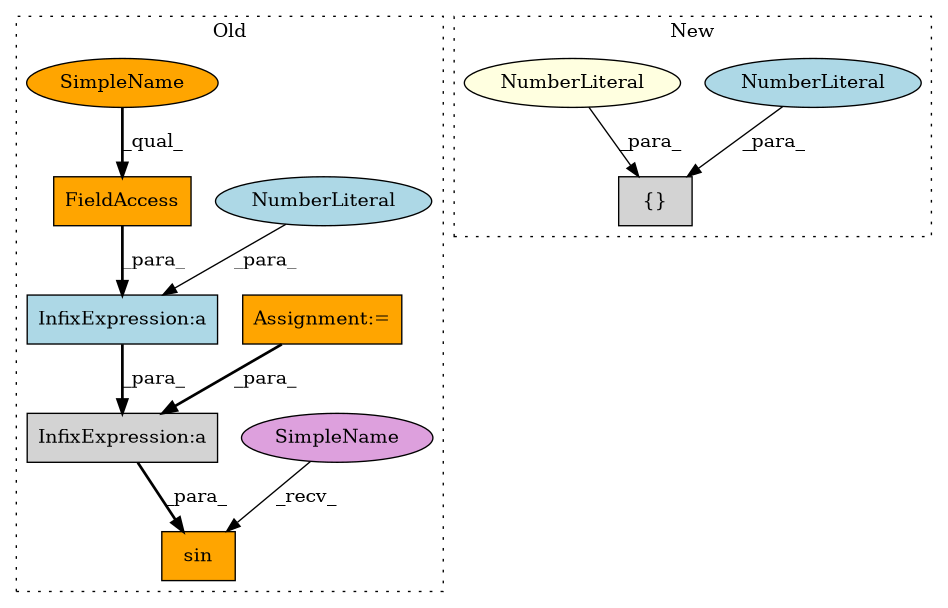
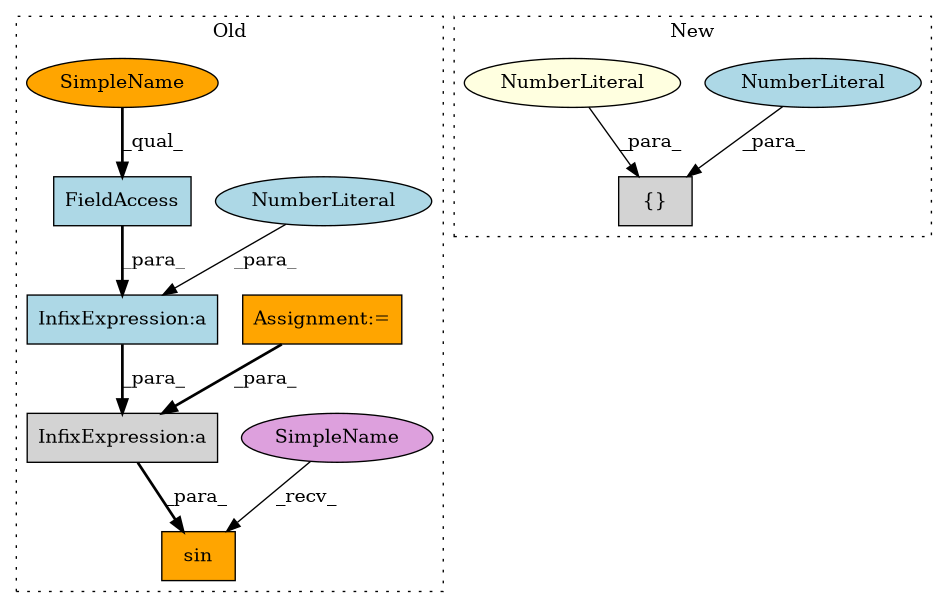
node "FieldAccess": fillcolor orange -> lightblue
